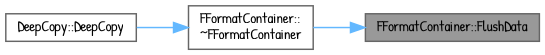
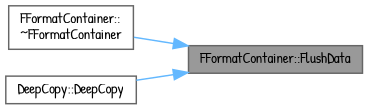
edge "DeepCopy::DeepCopy" -> "FFormatContainer:: ~FFormatContainer": now "DeepCopy::DeepCopy" -> "FFormatContainer::FlushData"
